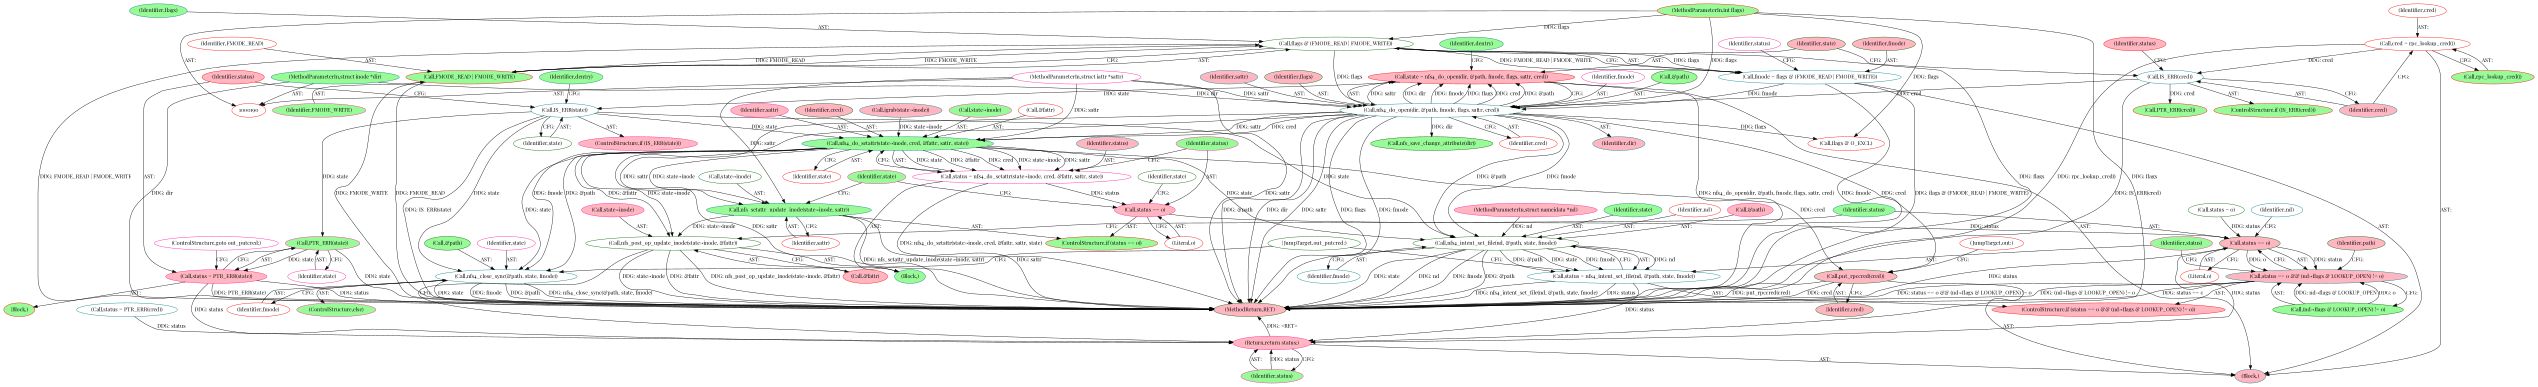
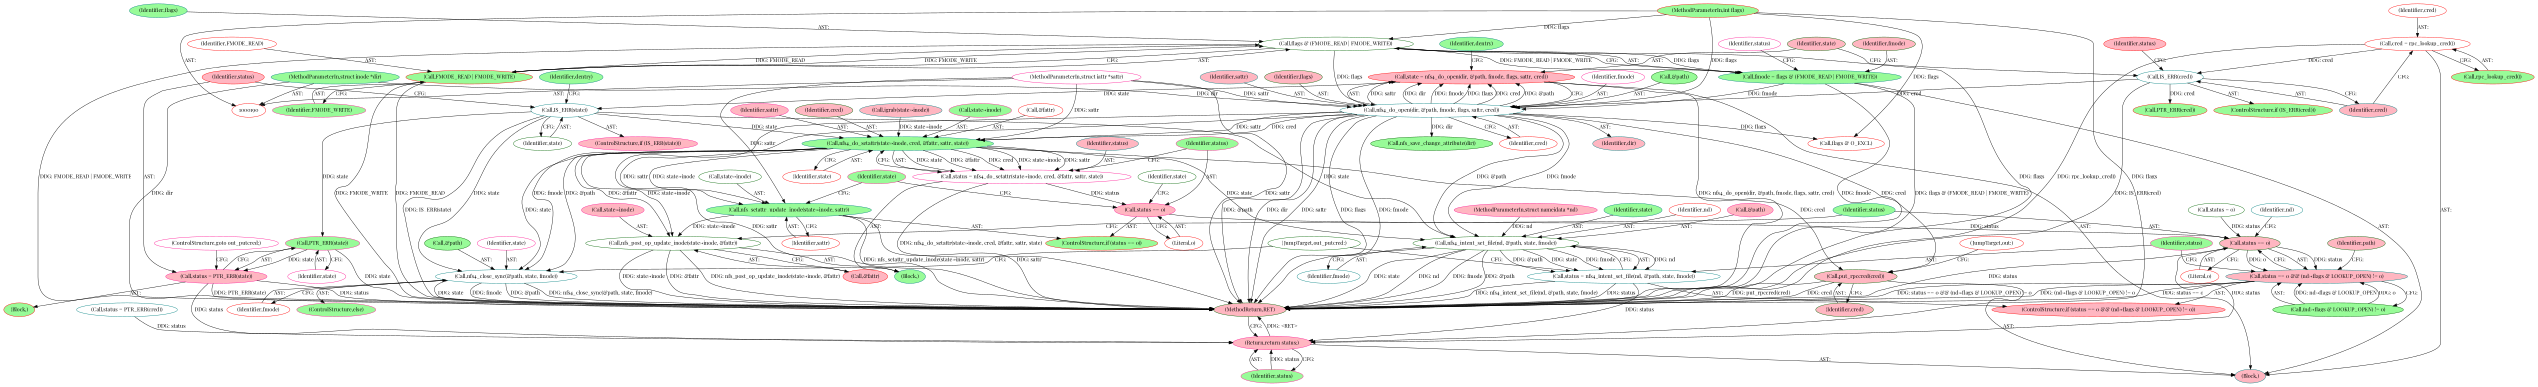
node "(Call,fmode = flags & (FMODE_READ | FMODE_WRITE))": fillcolor white -> palegreen
edge "(Call,FMODE_READ | FMODE_WRITE)" -> "(Identifier,FMODE_WRITE)": added, label "CFG:"
edge "(Call,nfs_post_op_update_inode(state->inode, &fattr))" -> "(Return,return status;)": now "(MethodReturn,RET)" -> "(Return,return status;)"
